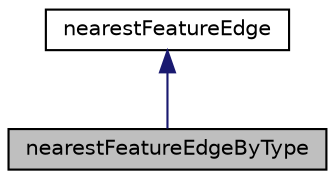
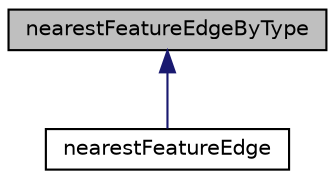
edge "nearestFeatureEdgeByType" -> "nearestFeatureEdge": reversed
